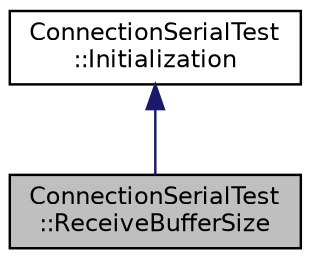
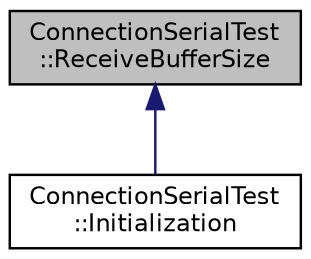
edge "ConnectionSerialTest ::ReceiveBufferSize" -> "ConnectionSerialTest ::Initialization": reversed
